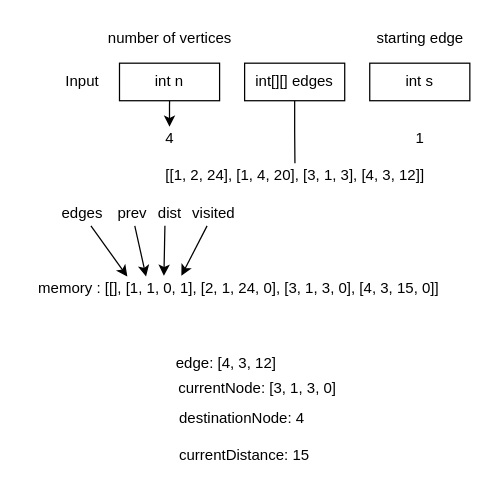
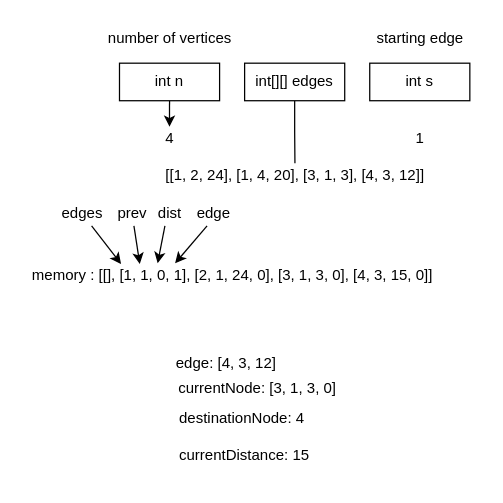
node "Input": removed
node "visited": label "visited" -> "edge"
node "memory : [[], [1, 1, 0, 1], [2, 1, 24, 0], [3, 1, 3, 0], [4, 3, 15, 0]]": moved (238, 288) -> (232, 276)
